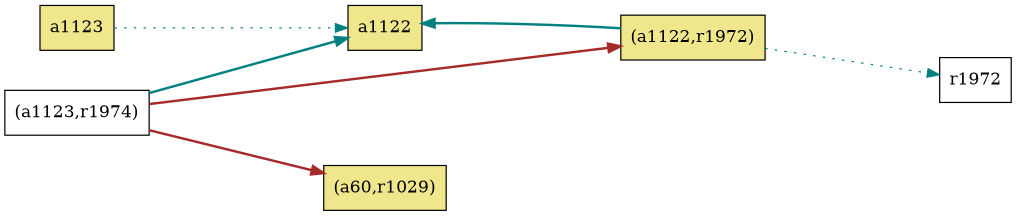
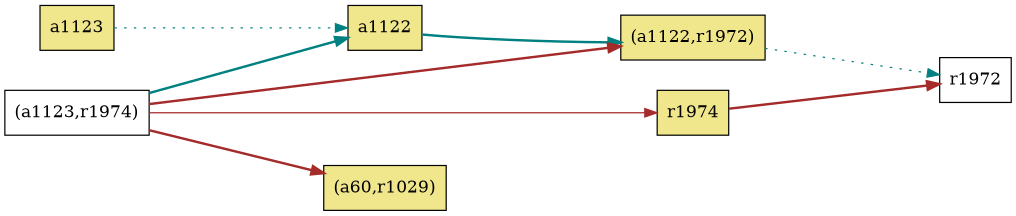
edge "(a1122,r1972)" -> "a1122": reversed
node "r1974": added
